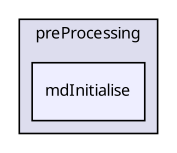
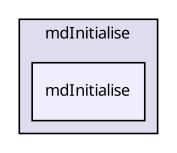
cluster "preProcessing": label "preProcessing" -> "mdInitialise"
